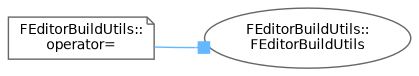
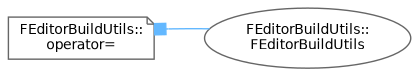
edge "FEditorBuildUtils:: operator=" -> "FEditorBuildUtils:: FEditorBuildUtils": reversed
